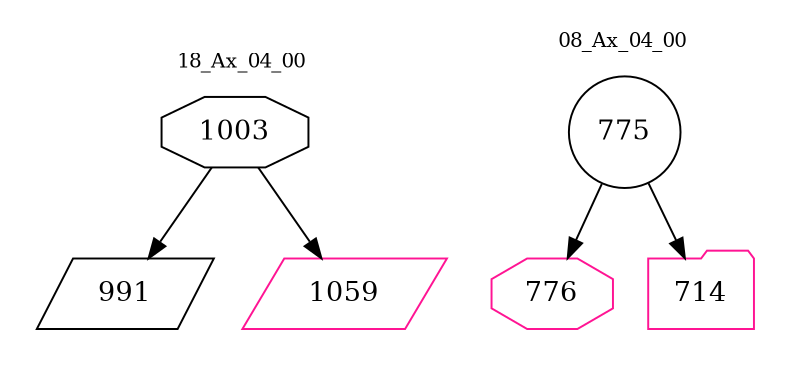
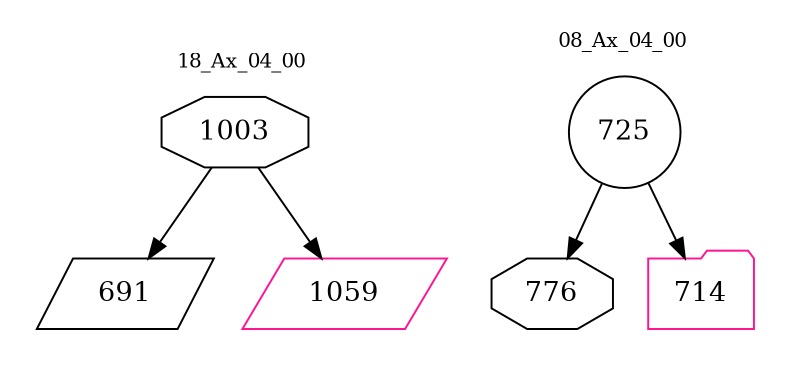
node "775": label "775" -> "725"
node "991": label "991" -> "691"
node "776": color deeppink -> black
